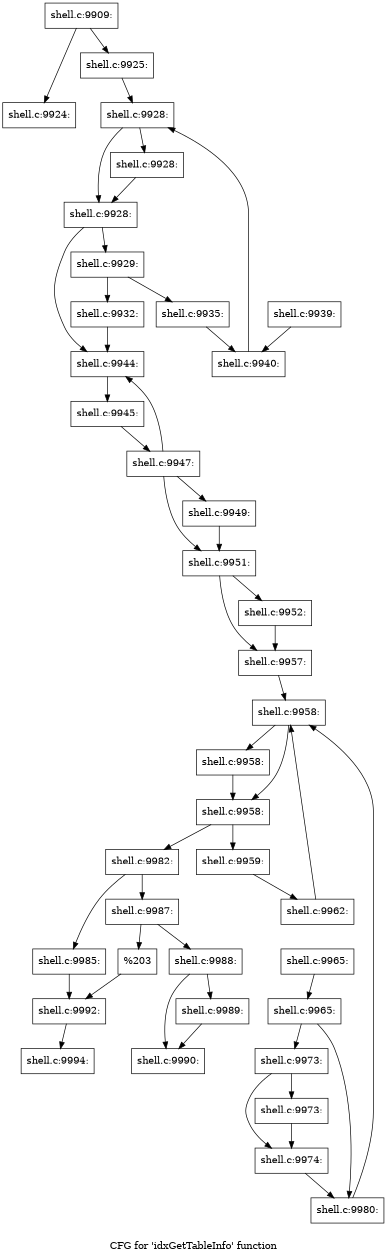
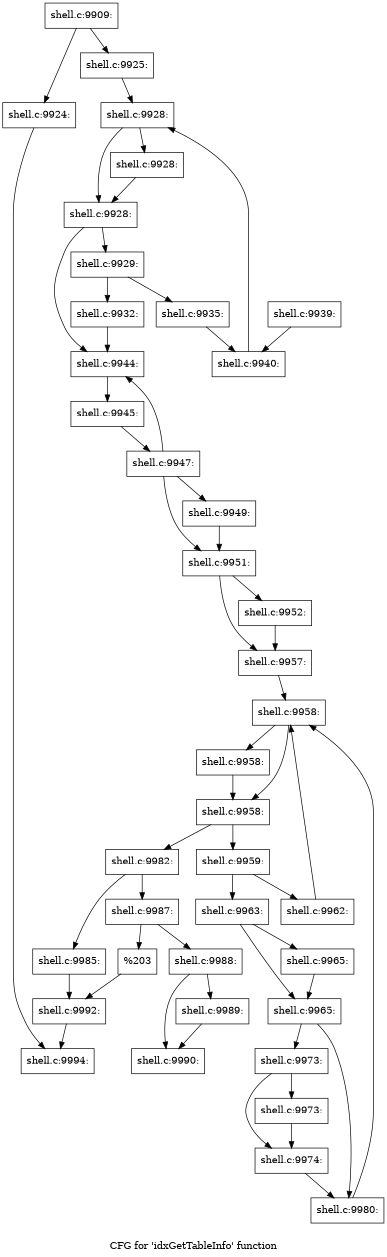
edge "shell.c:9924:" -> "shell.c:9994:": added
node "shell.c:9963:": added
